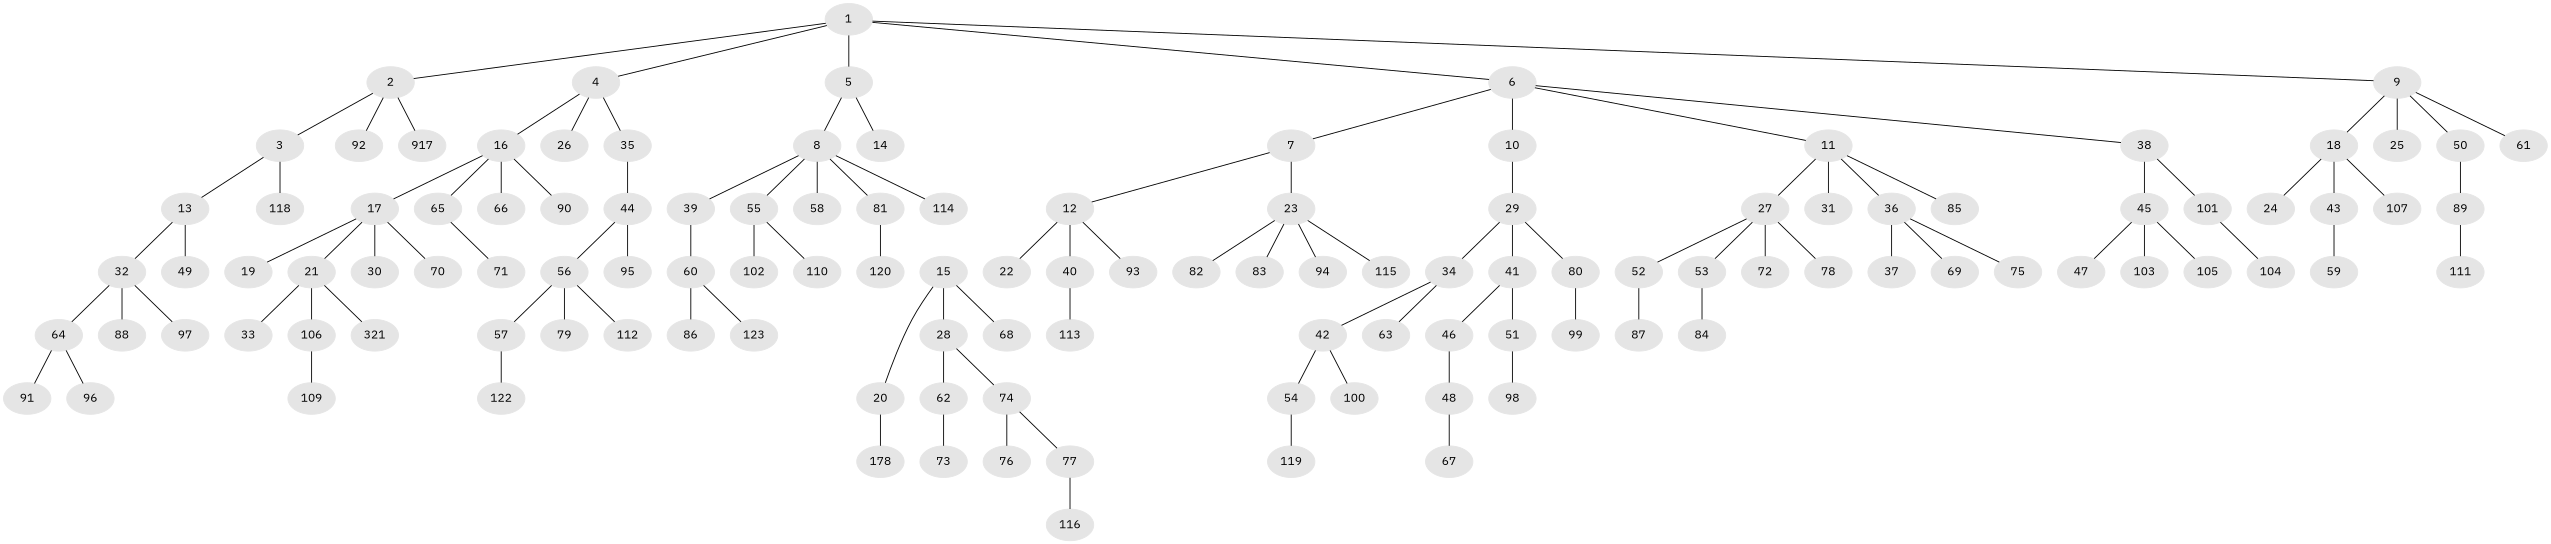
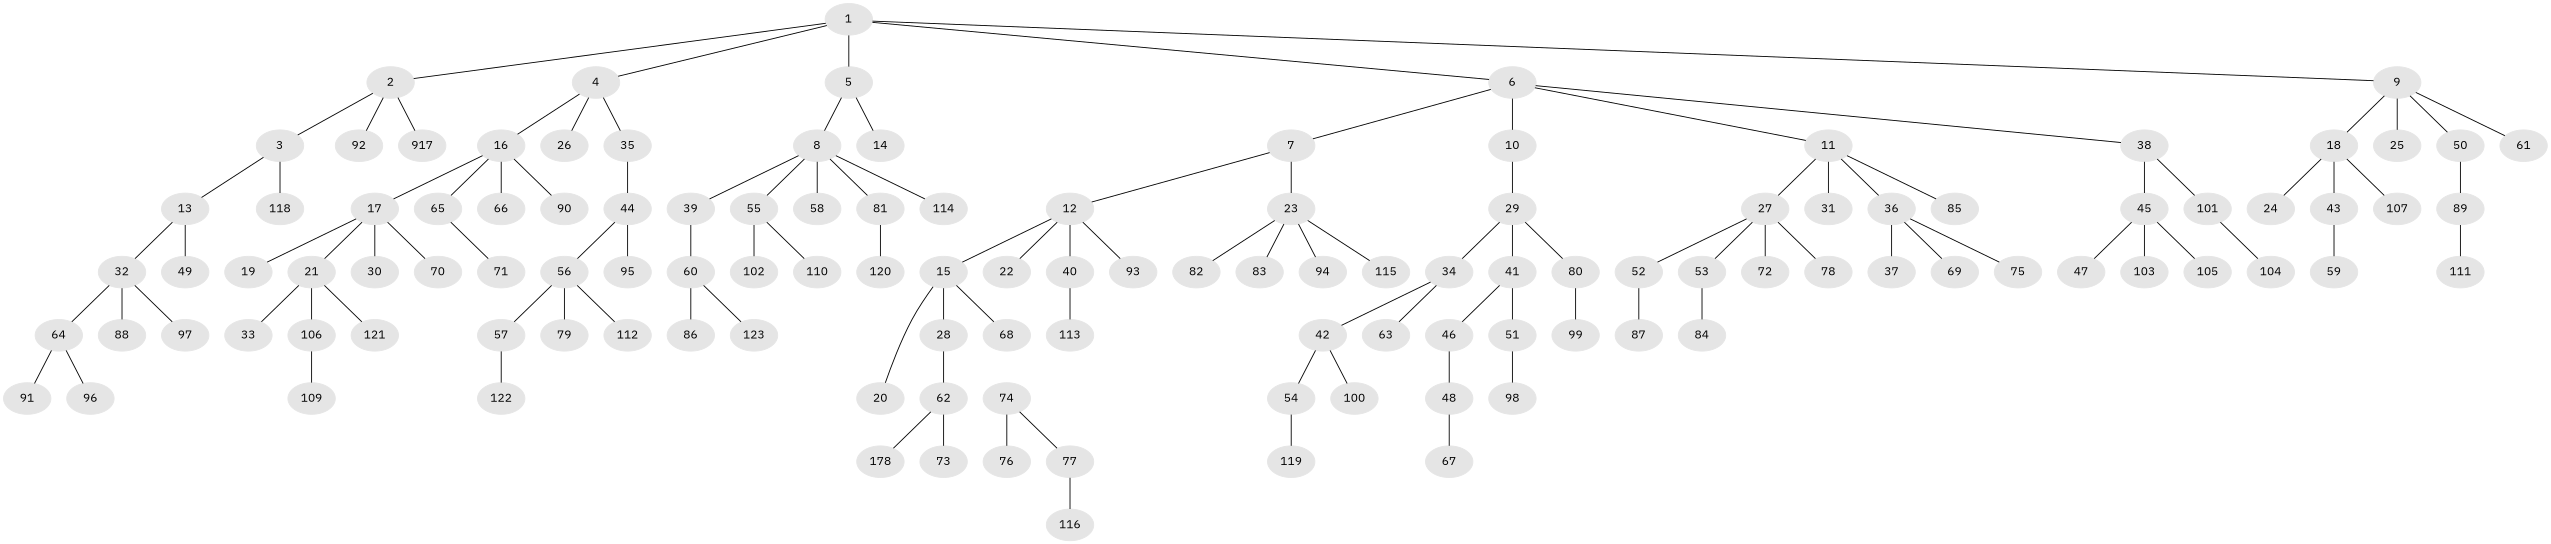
edge "12" -- "15": added
node "321": label "321" -> "121"
edge "28" -- "74": removed
edge "20" -- "178": now "62" -- "178"
